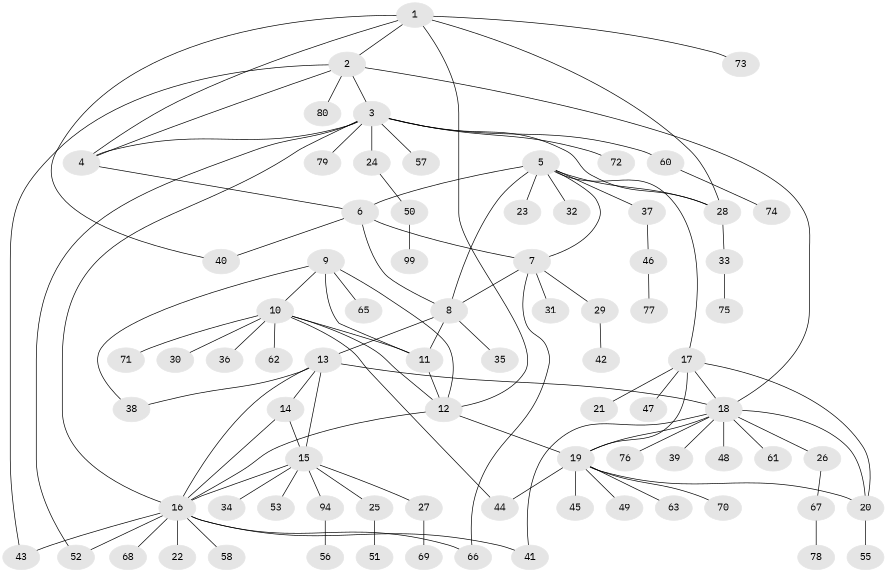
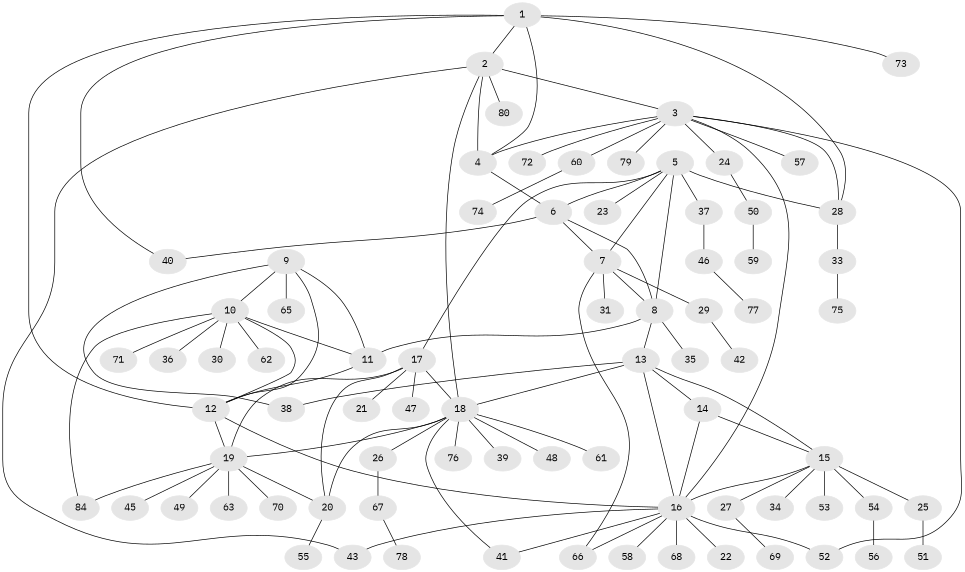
node "32": removed
node "99": label "99" -> "59"
node "94": label "94" -> "54"
node "44": label "44" -> "84"
